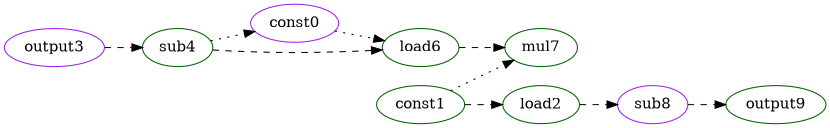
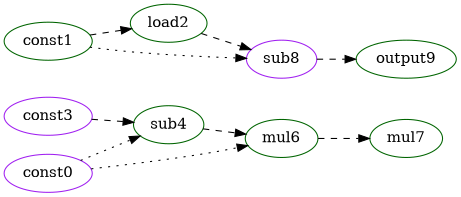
edge "sub4" -> "const0": reversed
node "output3": label "output3" -> "const3"
node "load6": label "load6" -> "mul6"
edge "const1" -> "mul7": now "const1" -> "sub8"
